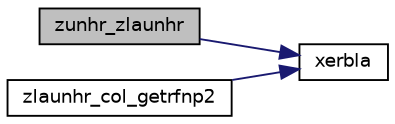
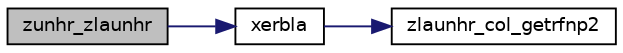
edge "zlaunhr_col_getrfnp2" -> "xerbla": reversed
